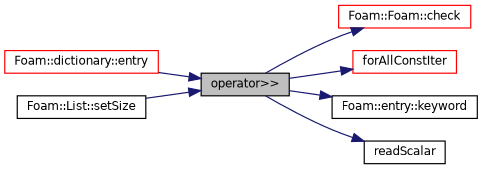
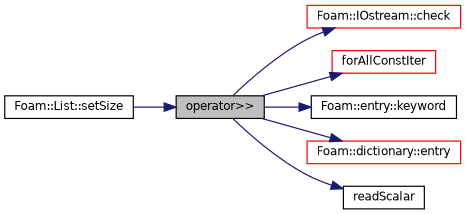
node "Foam::Foam::check": label "Foam::Foam::check" -> "Foam::IOstream::check"
edge "Foam::dictionary::entry" -> "operator>>": reversed
